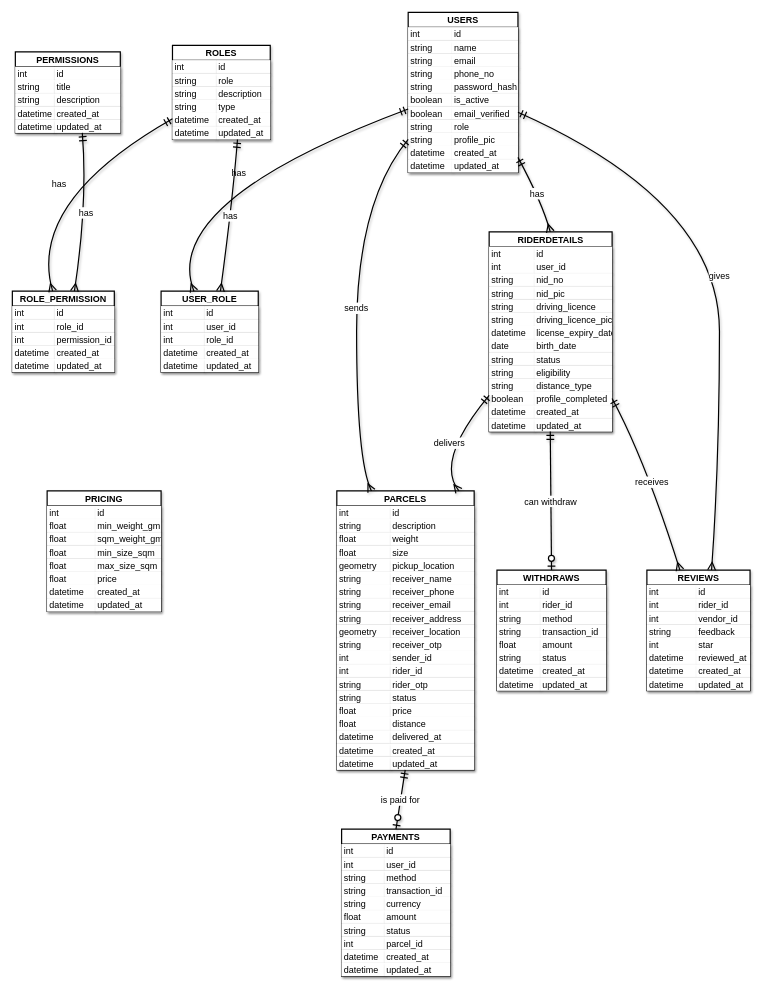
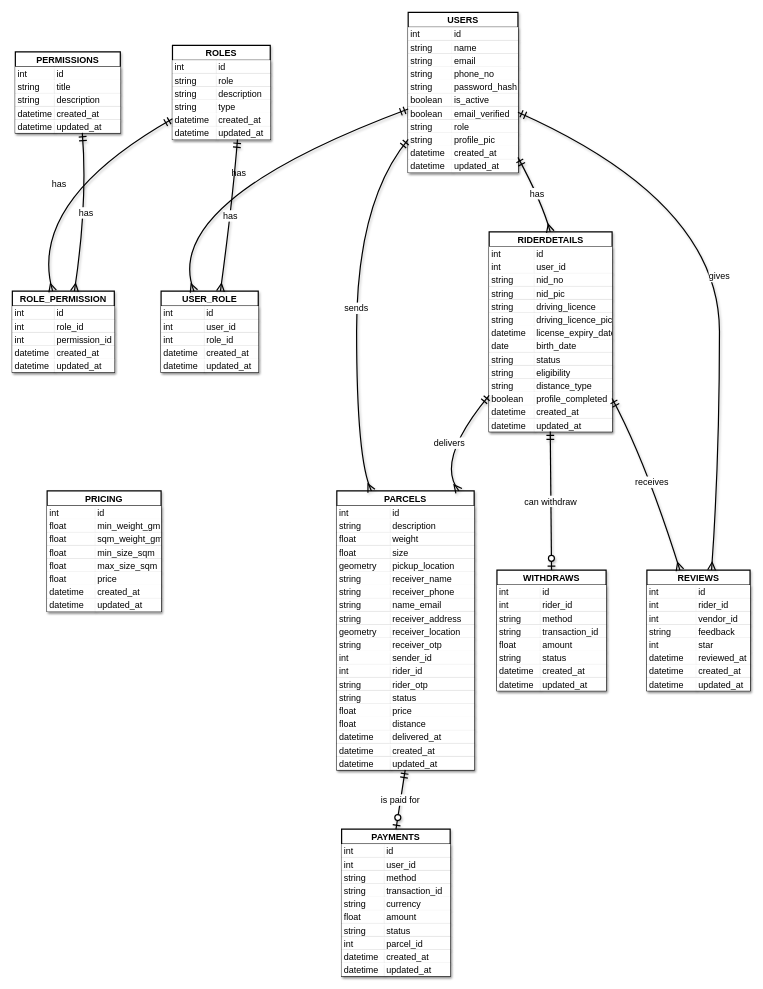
node "receiver_email": label "receiver_email" -> "name_email"
